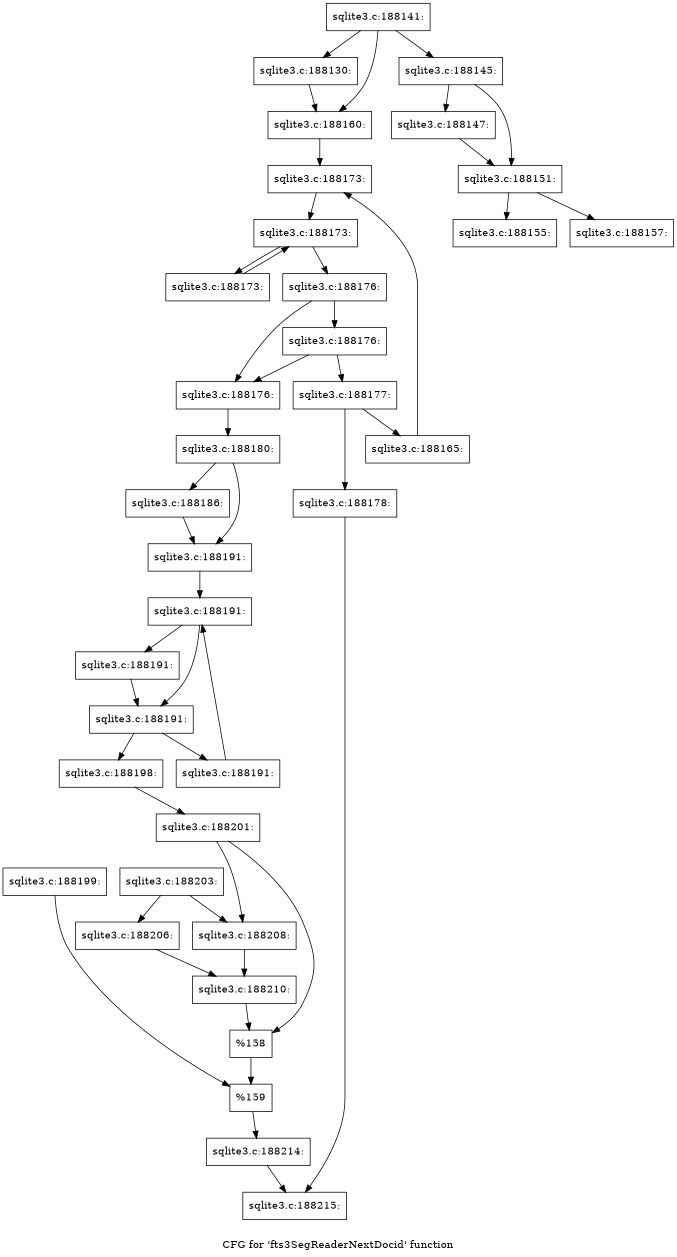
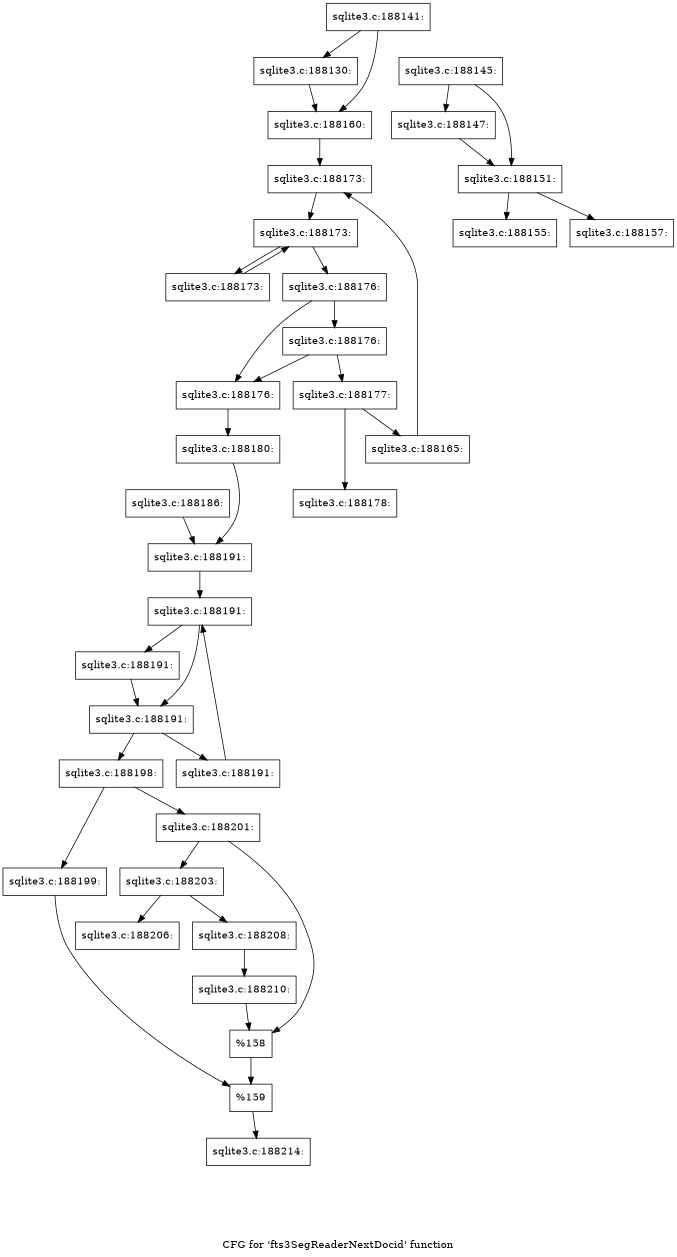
edge "sqlite3.c:188141:" -> "sqlite3.c:188145:": removed
edge "sqlite3.c:188180:" -> "sqlite3.c:188186:": removed
edge "sqlite3.c:188198:" -> "sqlite3.c:188199:": added
edge "sqlite3.c:188201:" -> "sqlite3.c:188208:": now "sqlite3.c:188201:" -> "sqlite3.c:188203:"
edge "sqlite3.c:188206:" -> "sqlite3.c:188210:": removed
node "sqlite3.c:188215:": removed
